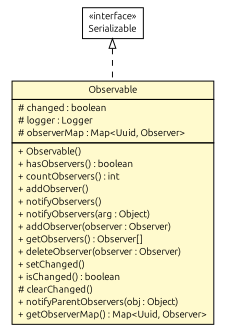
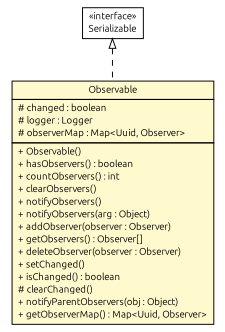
node "Observable": text "+ addObserver()" -> "+ clearObservers()"
